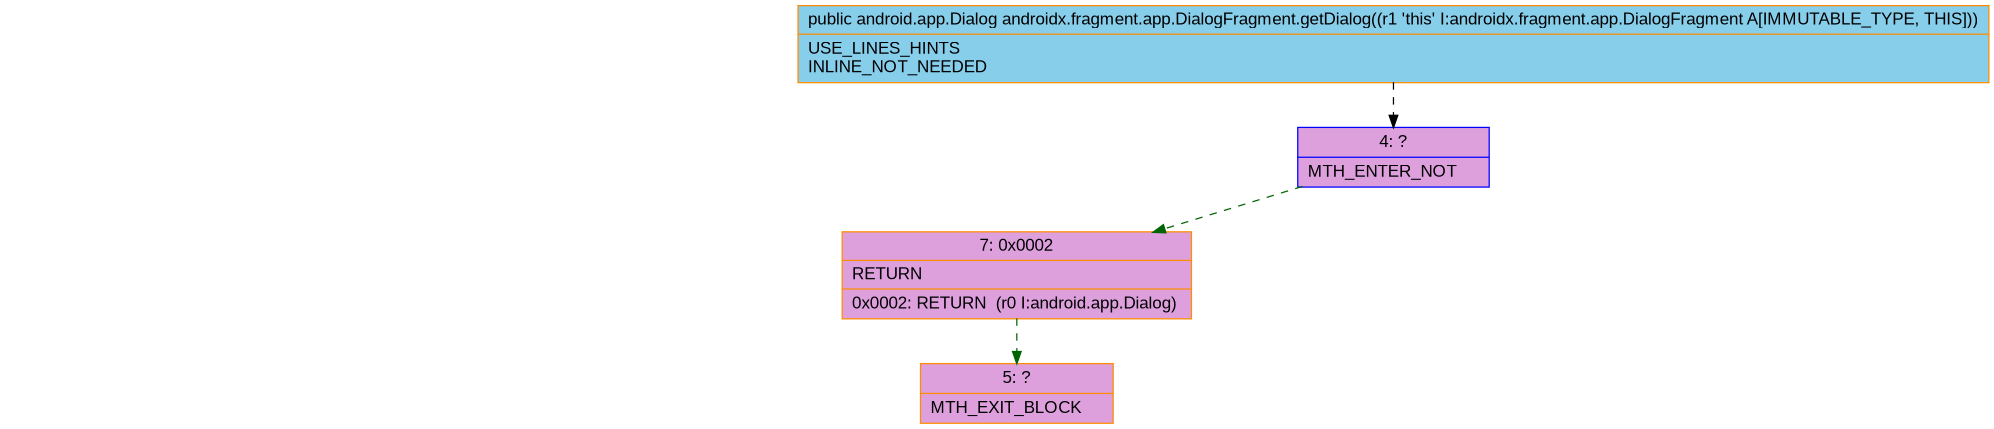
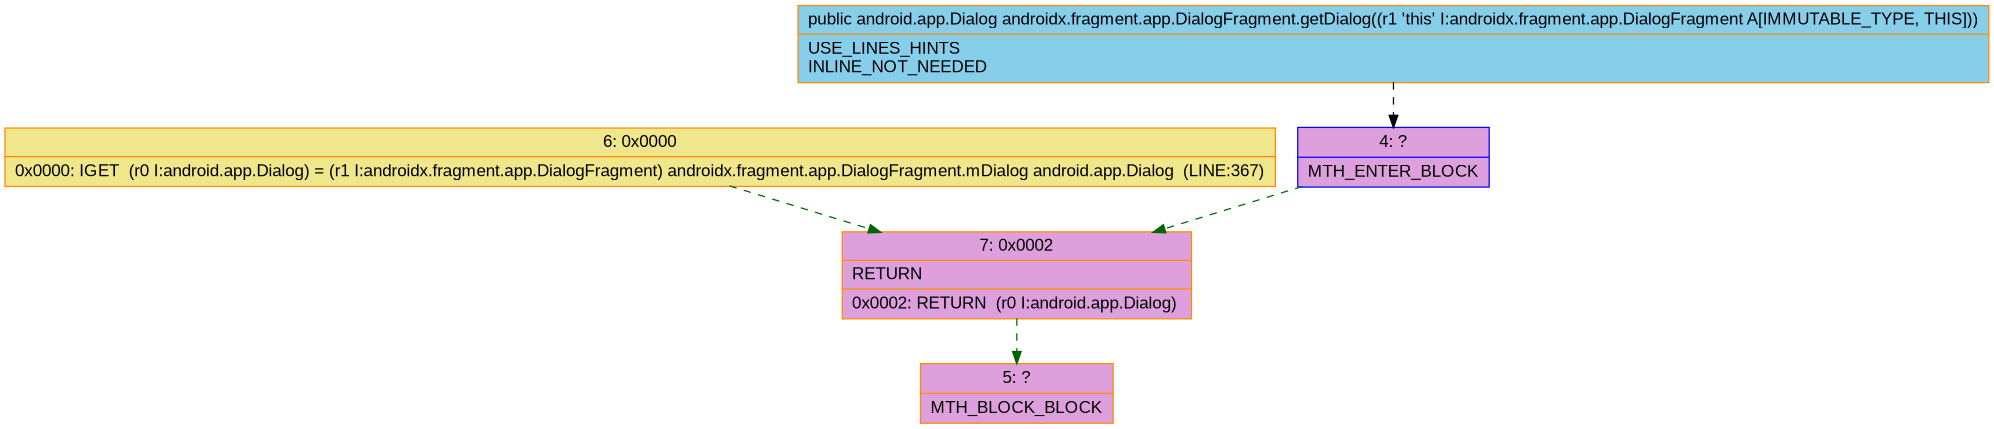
node "6: 0x0000": added
node "4: ?": text "MTH_ENTER_NOT" -> "MTH_ENTER_BLOCK"
node "5: ?": text "MTH_EXIT_BLOCK" -> "MTH_BLOCK_BLOCK"
